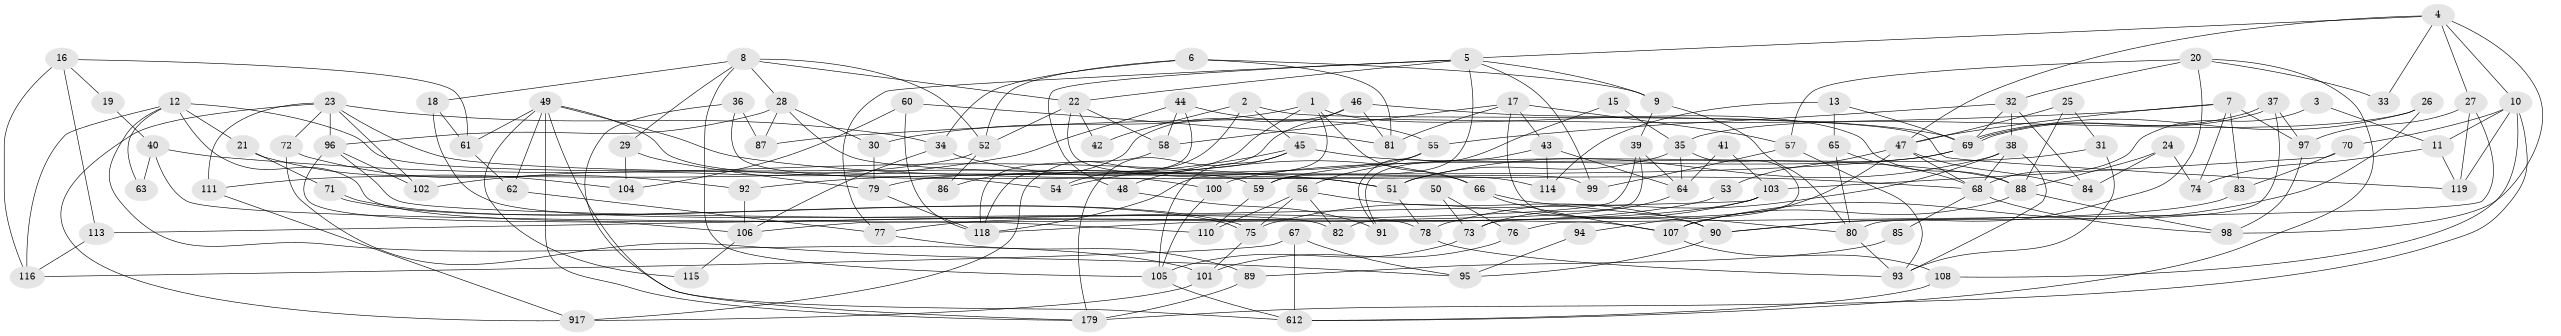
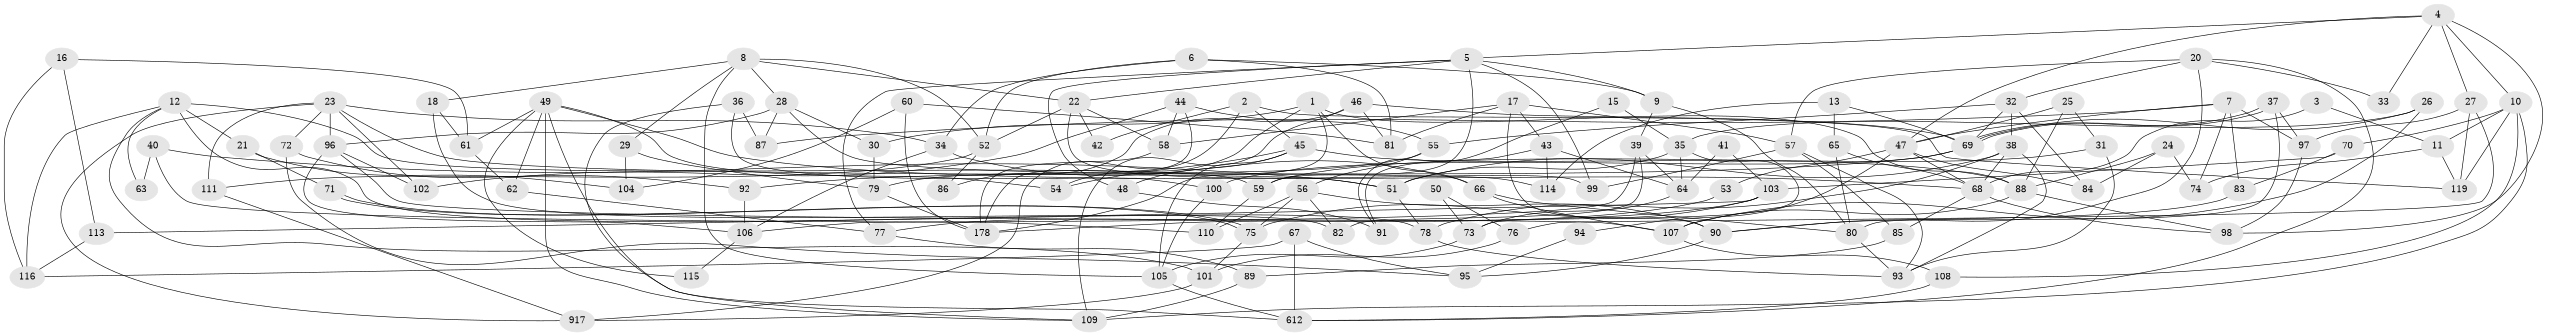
node "19": removed
edge "57" -- "85": added
node "118": label "118" -> "178"
node "179": label "179" -> "109"
